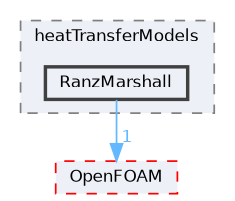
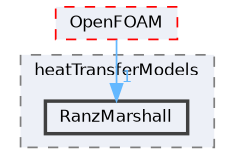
edge "RanzMarshall" -> "OpenFOAM": reversed
